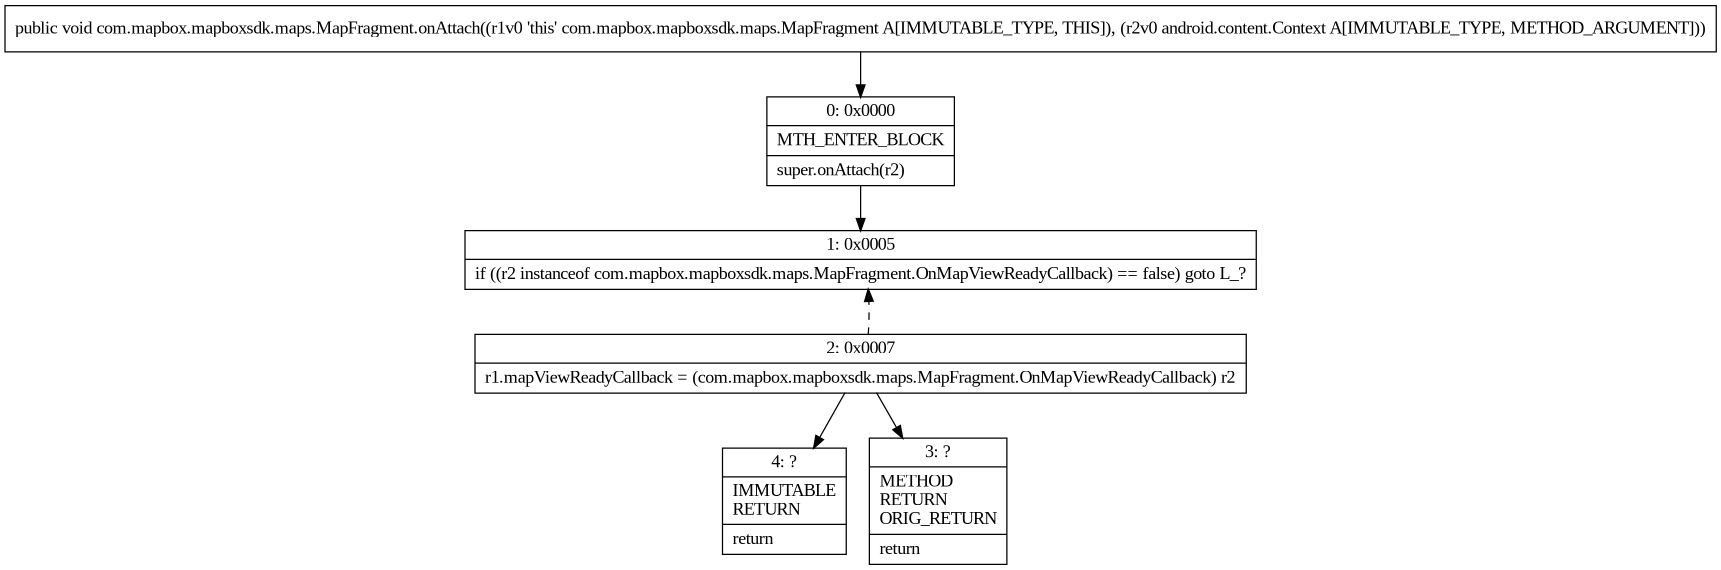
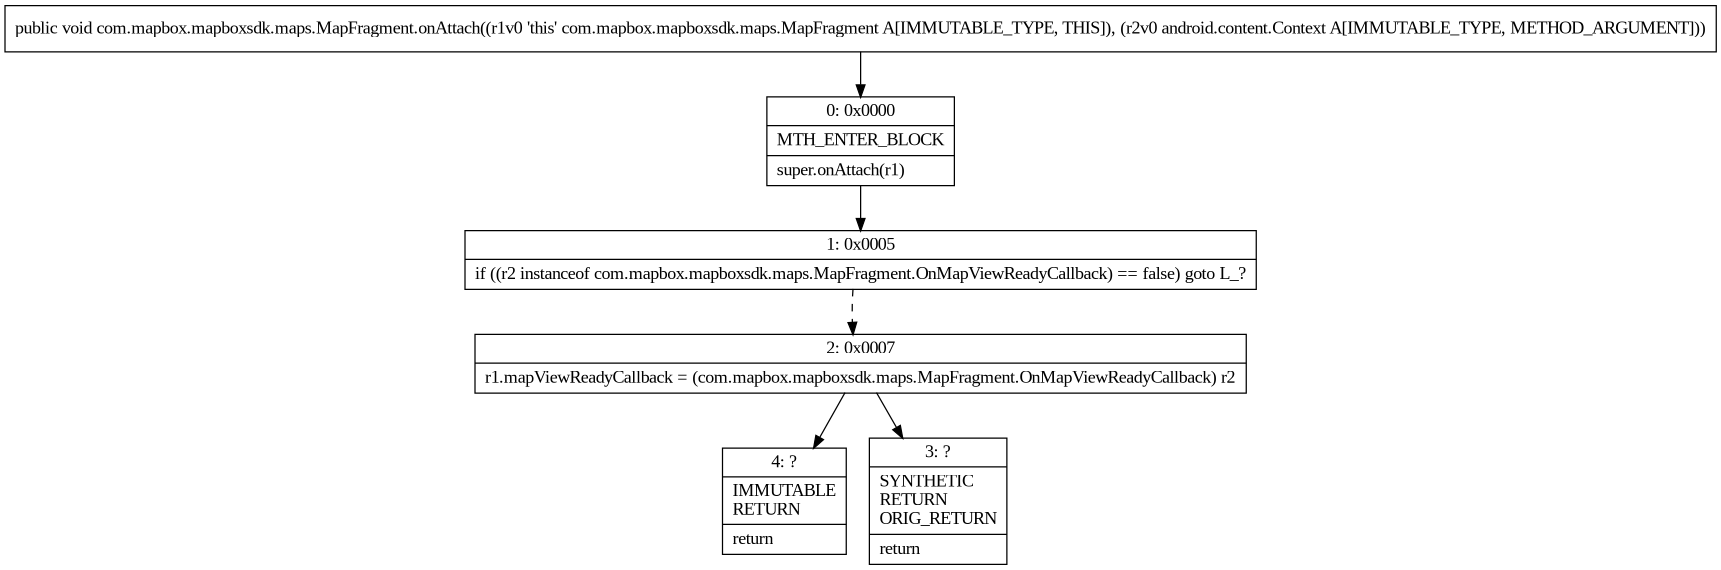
node "0: 0x0000": text "super.onAttach(r2)" -> "super.onAttach(r1)"
edge "2: 0x0007" -> "1: 0x0005": reversed
node "3: ?": text "METHOD" -> "SYNTHETIC"
